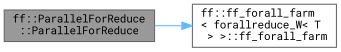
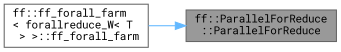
edge "ff::ParallelForReduce ::ParallelForReduce" -> "ff::ff_forall_farm < forallreduce_W< T > >::ff_forall_farm": reversed
